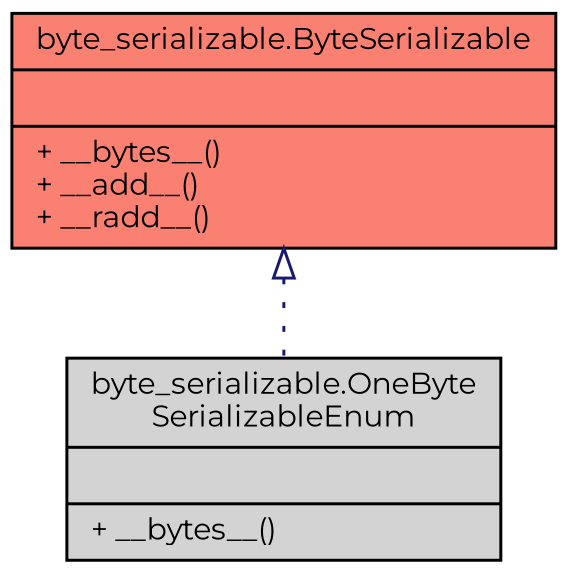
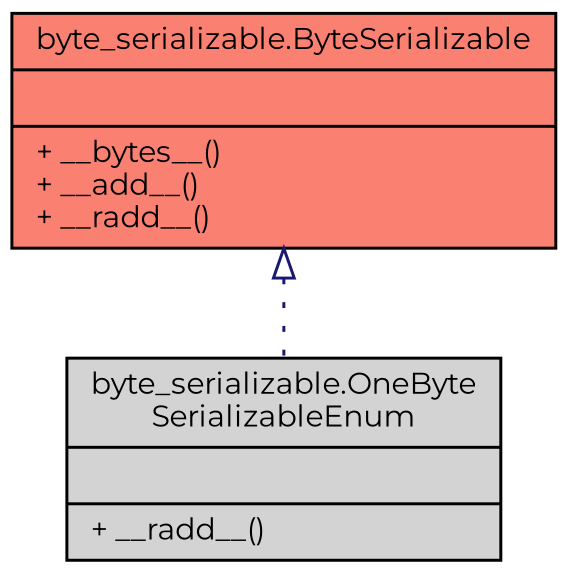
node "byte_serializable.OneByte": text "+ __bytes__()" -> "+ __radd__()"
